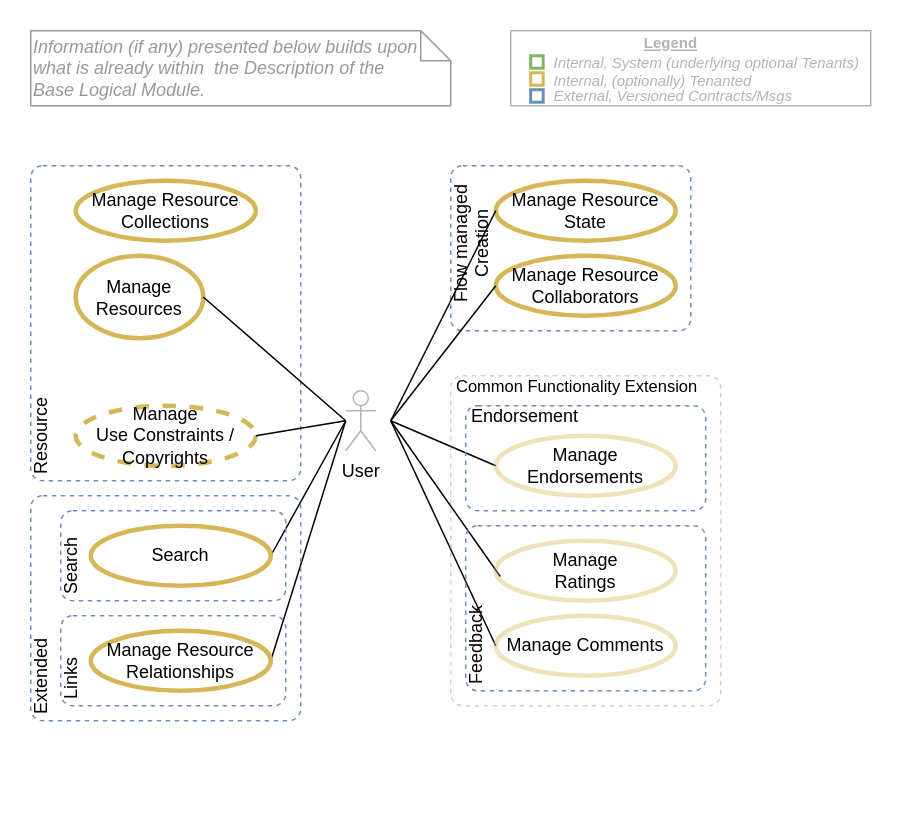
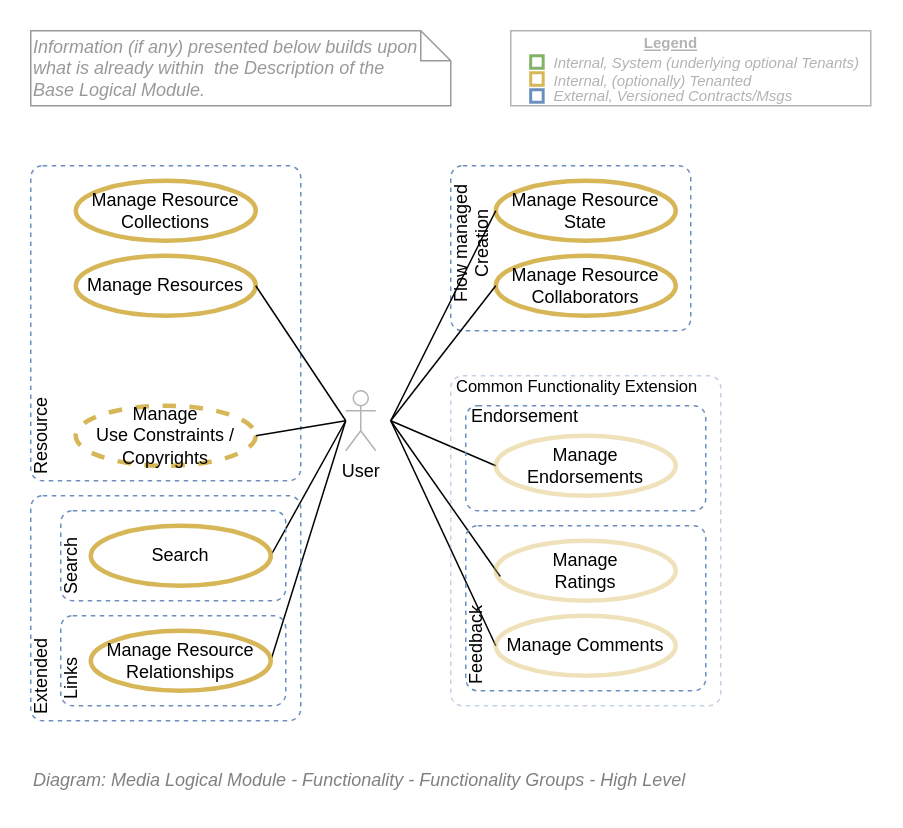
node "Manage Resources": size 128x83 -> 180x60
node "Diagram: Media Logical Module - Functionality - Functionality Groups - High Level": added
